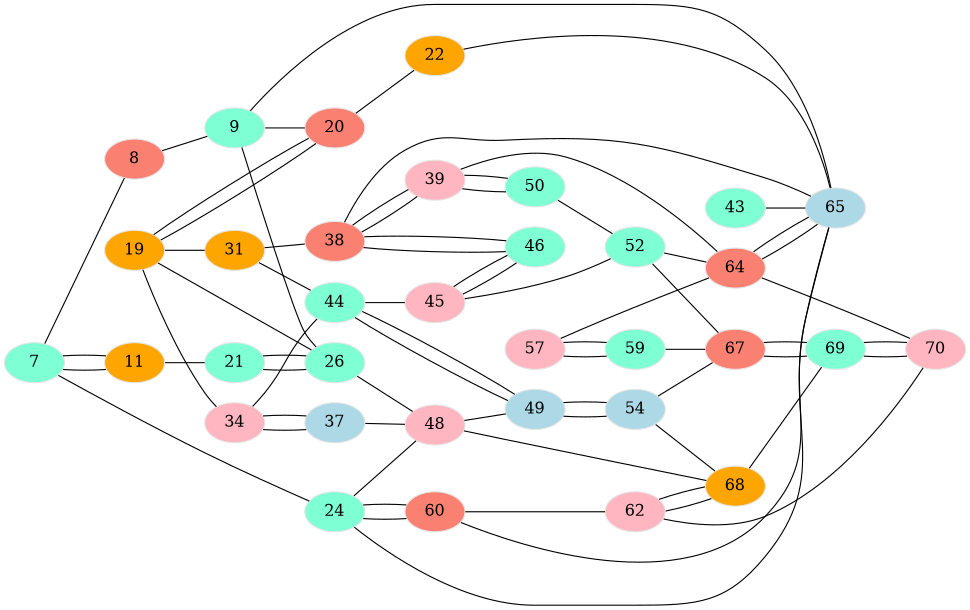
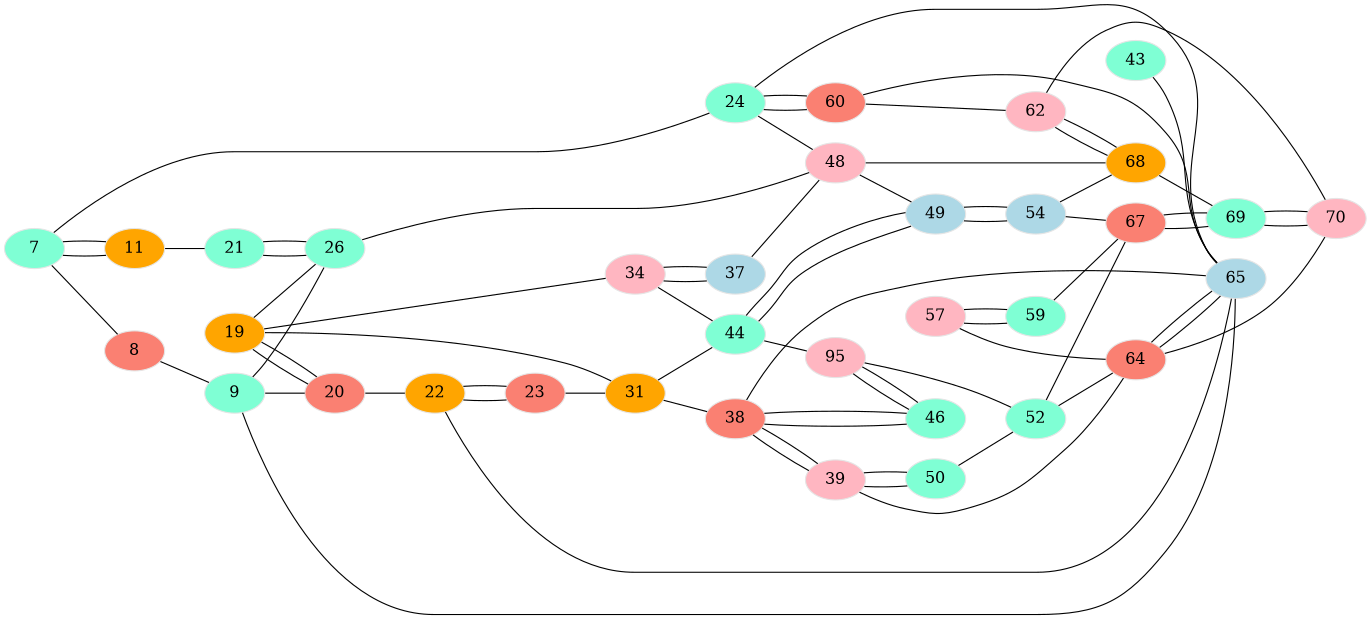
node "45": label "45" -> "95"
node "23": added
